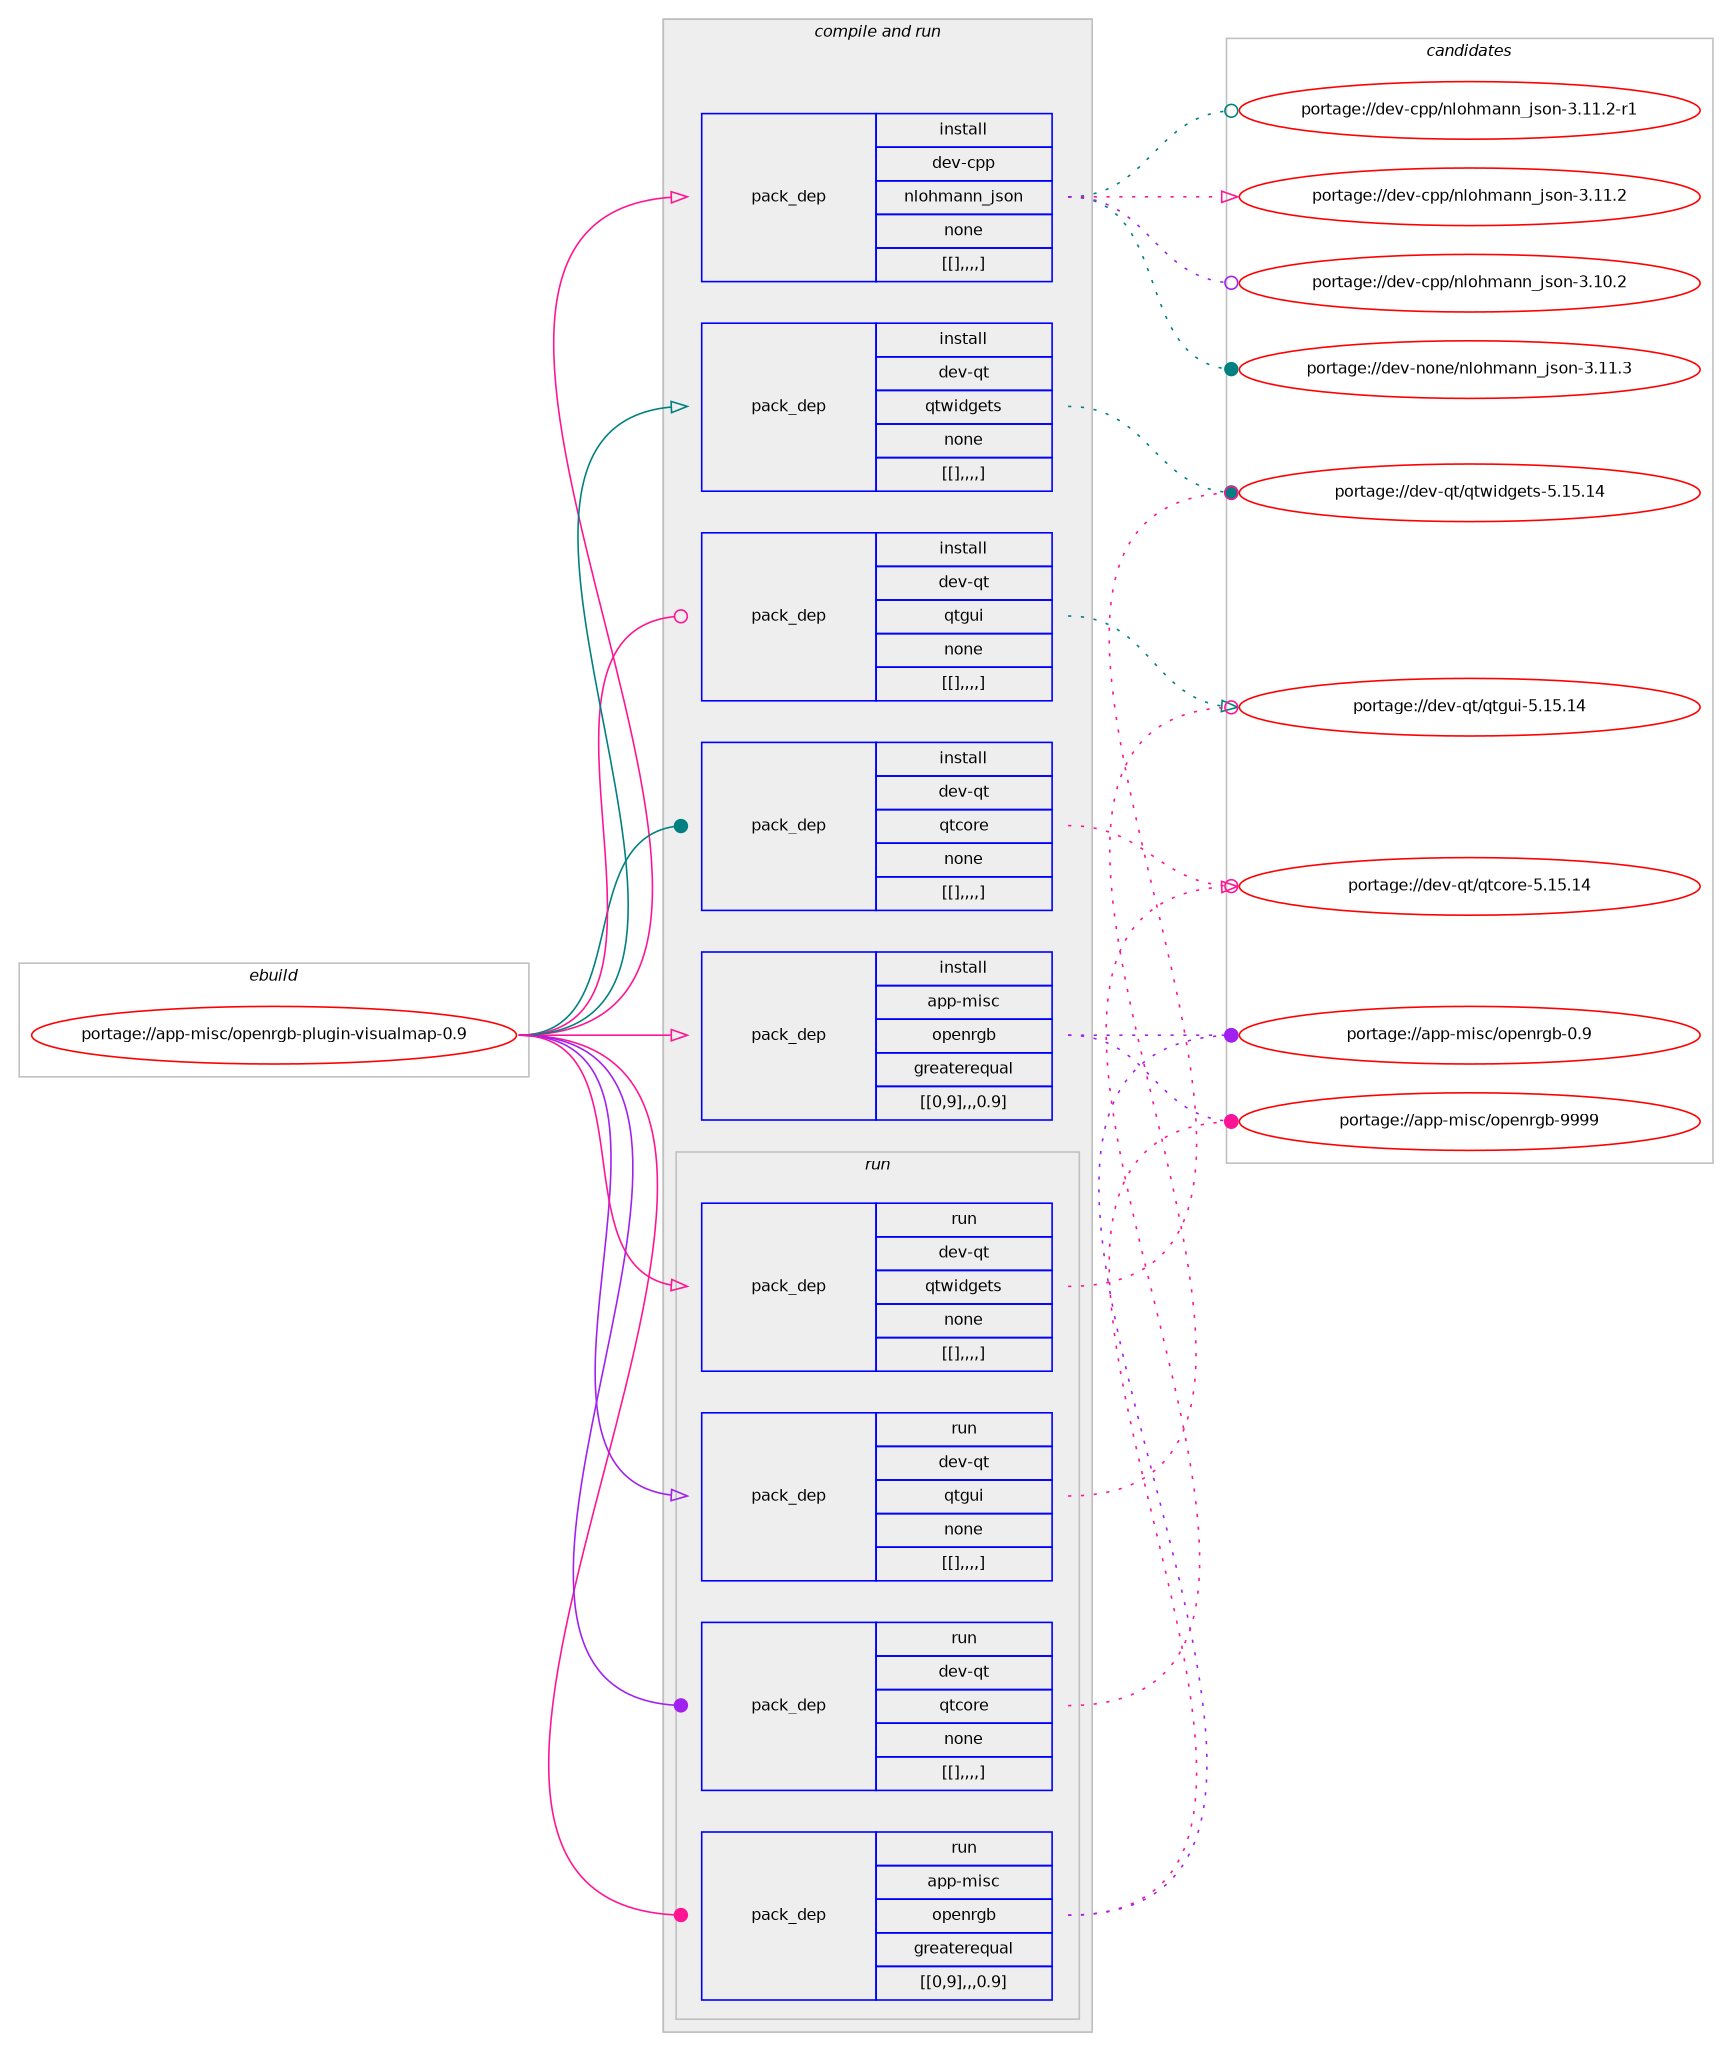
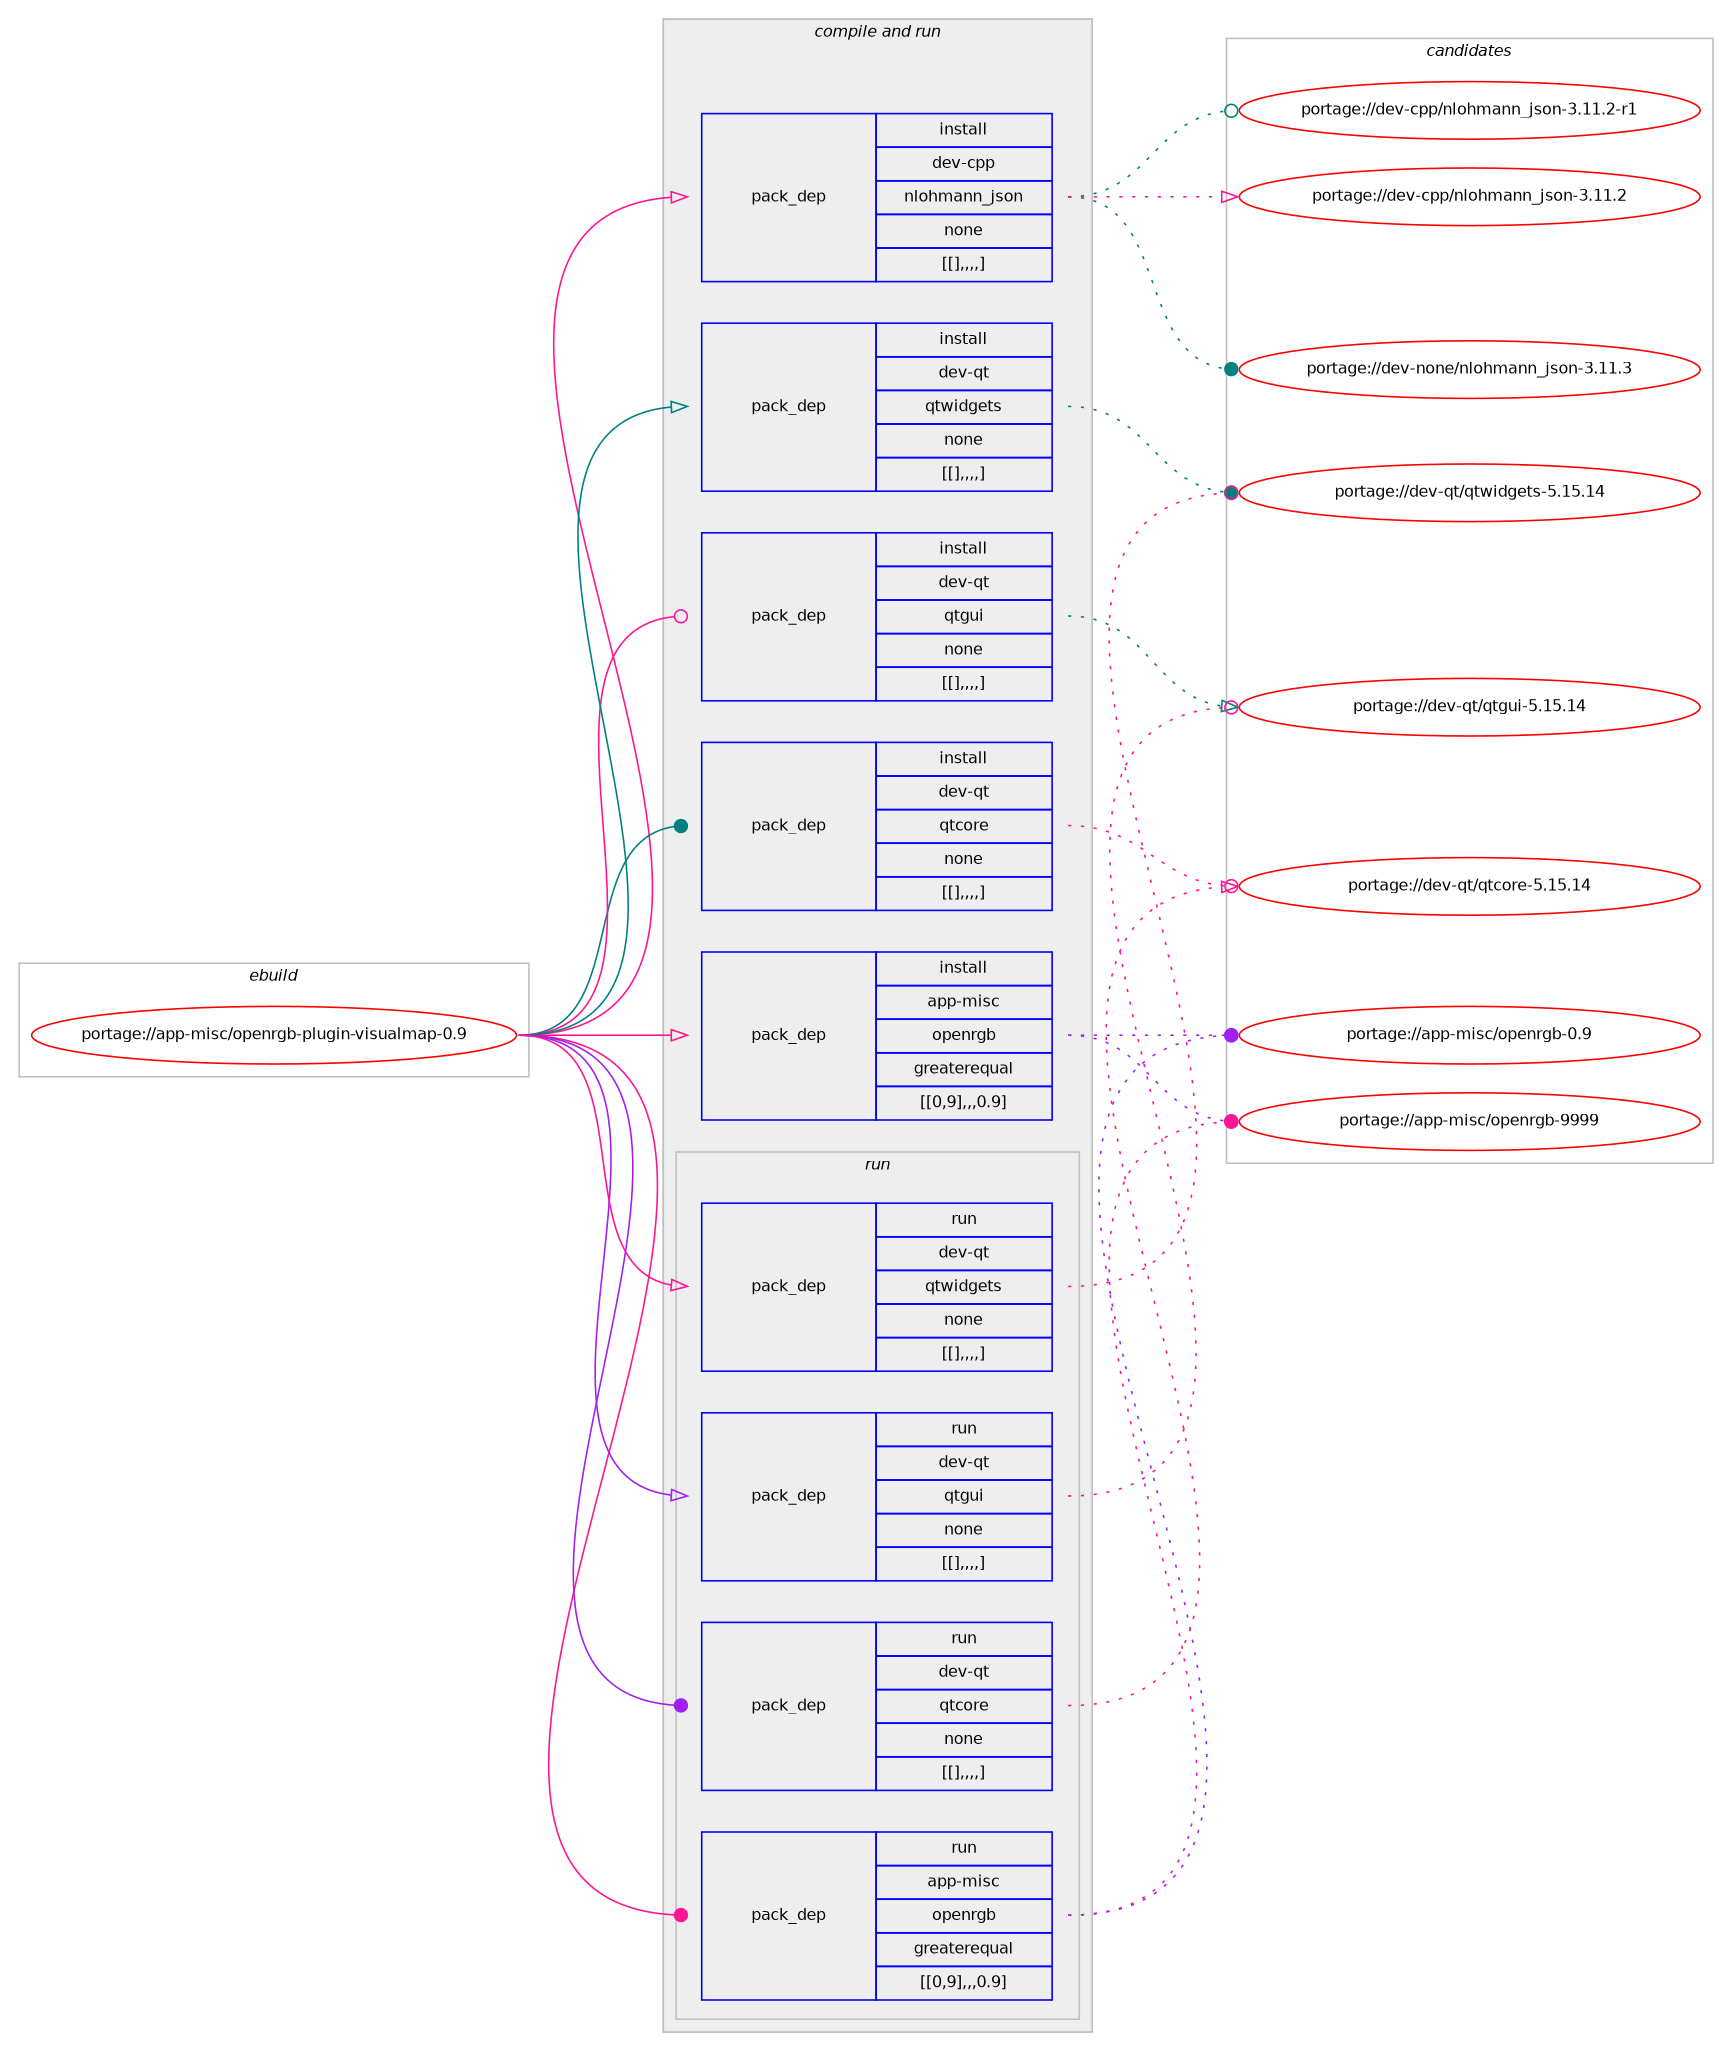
node "portage://dev-cpp/nlohmann_json-3.10.2": removed
